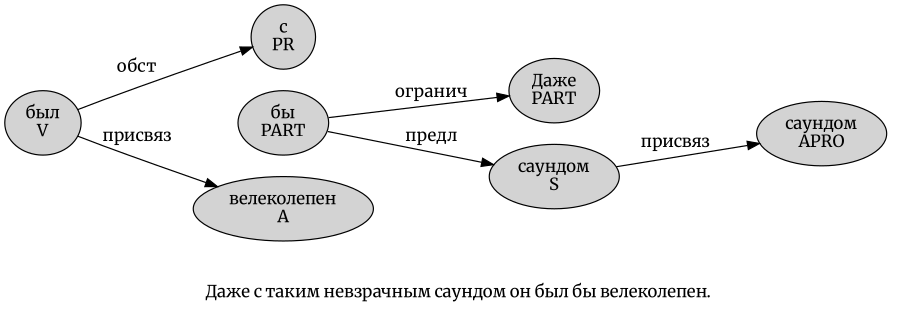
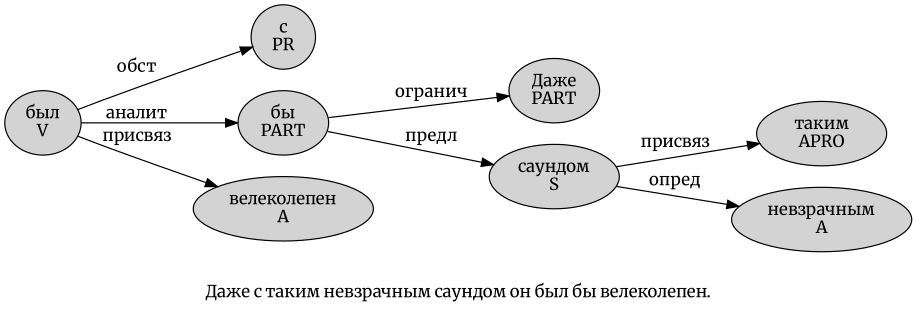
edge "был V" -> "бы PART": added, label "аналит"
node "саундом APRO": label "саундом APRO" -> "таким APRO"
node "невзрачным A": added
